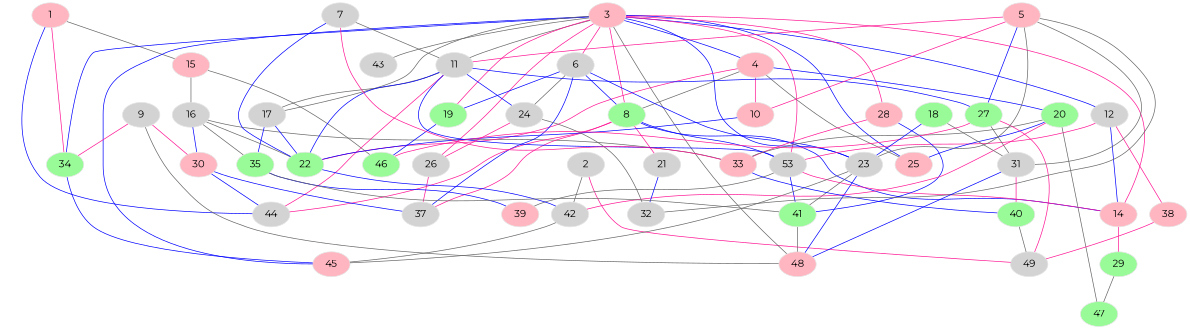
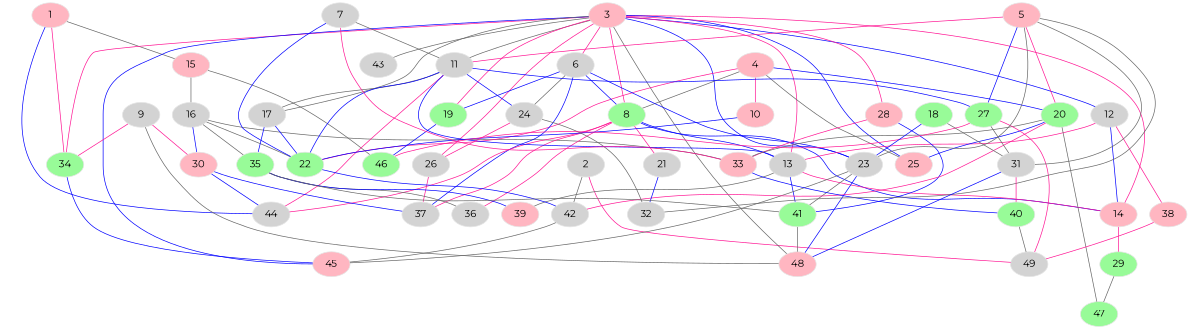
edge "3" -- "34": color blue -> deeppink
edge "3" -- "4": removed
edge "5" -- "10": now "5" -- "20"
node "53": label "53" -> "13"
node "36": added
